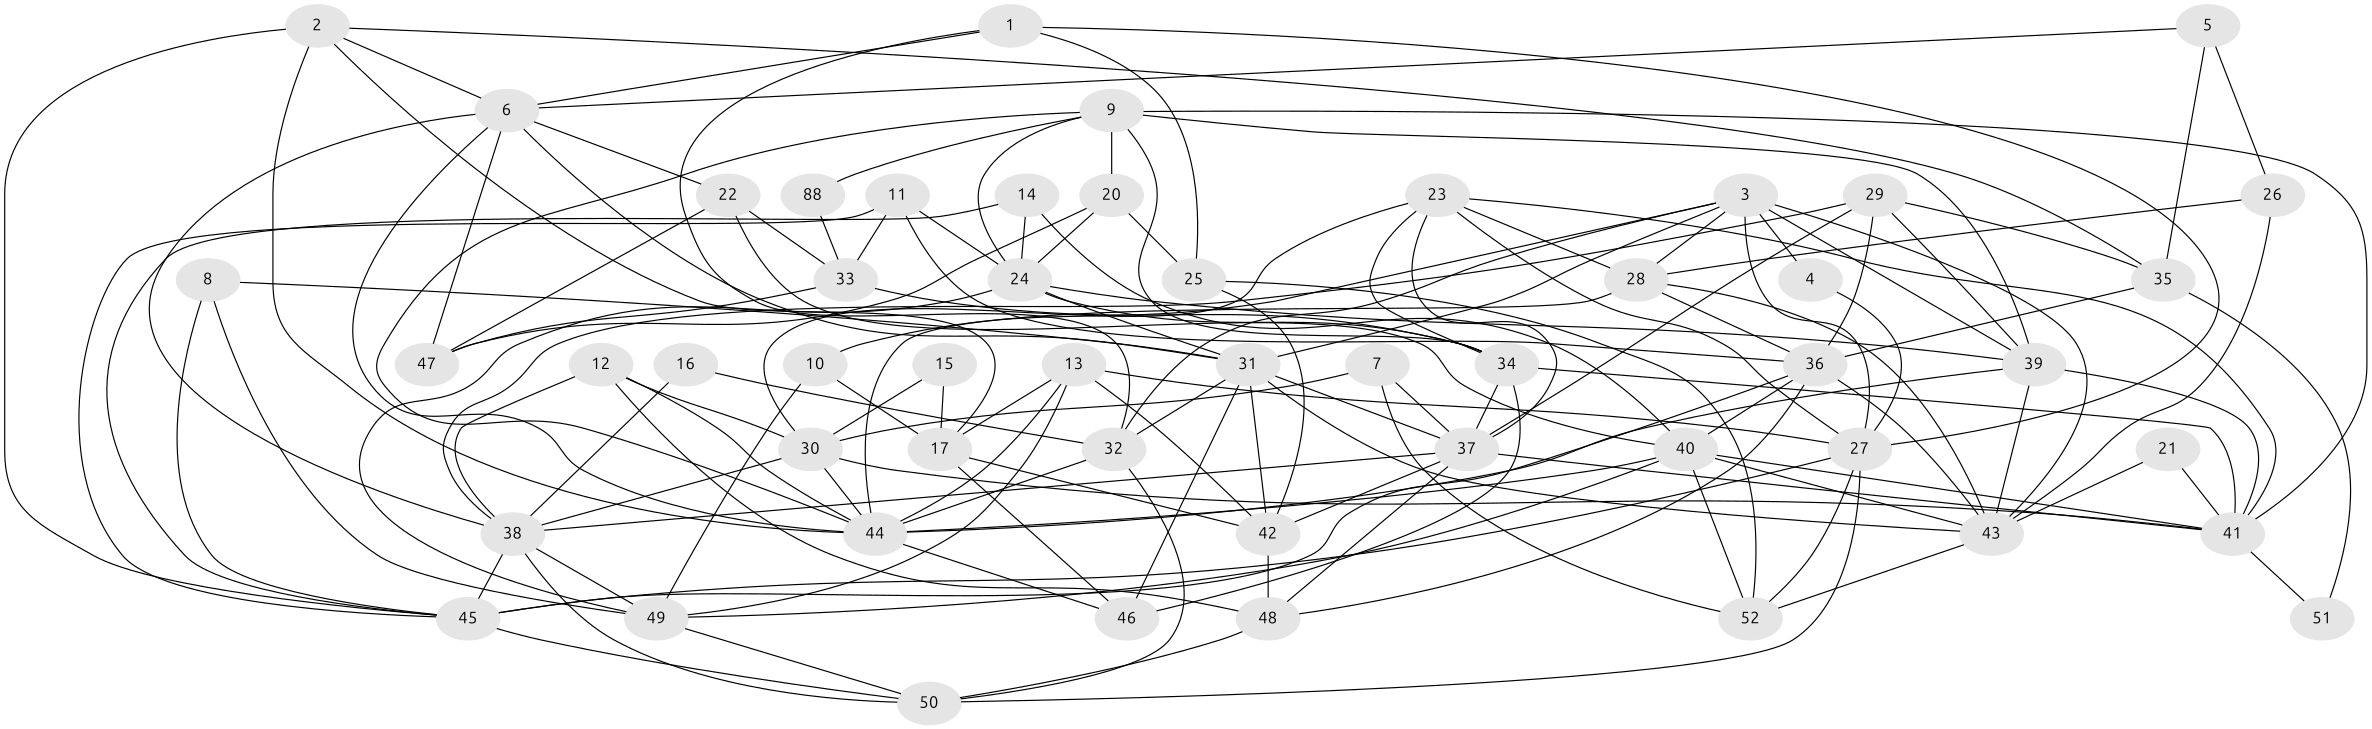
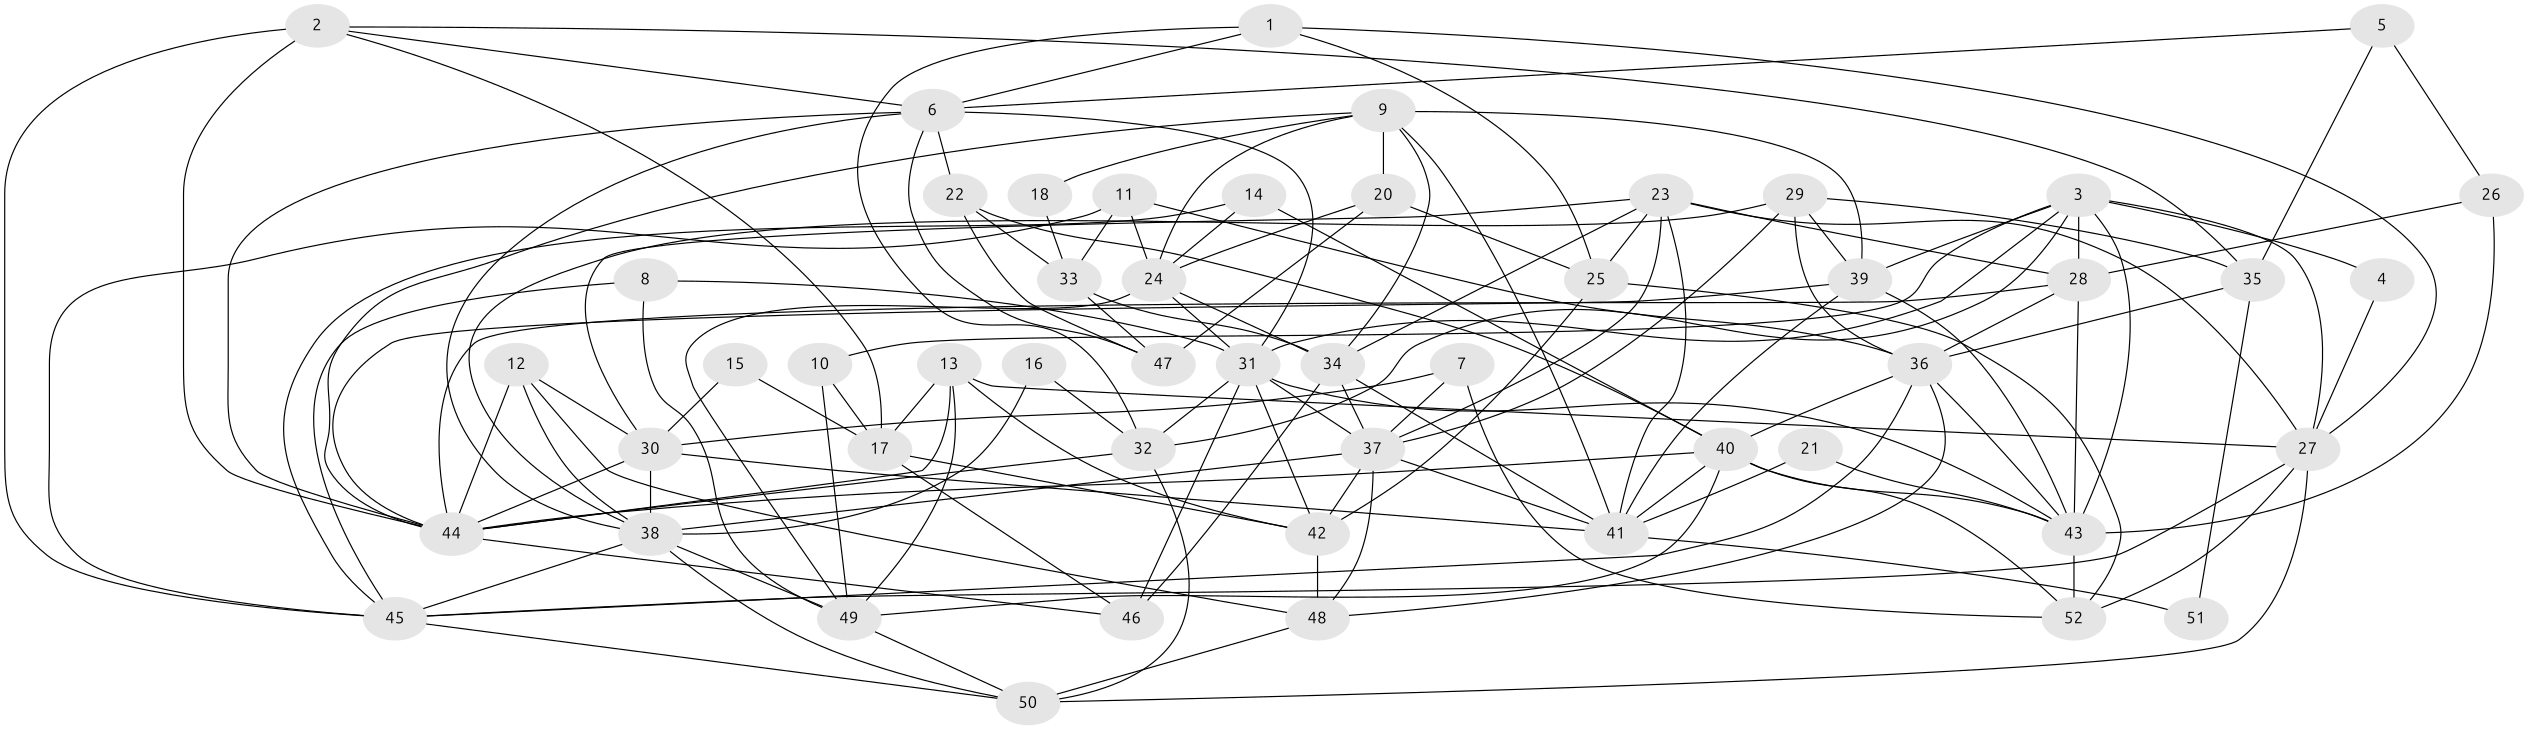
node "88": label "88" -> "18"
edge "23" -- "25": added
edge "24" -- "39": removed
